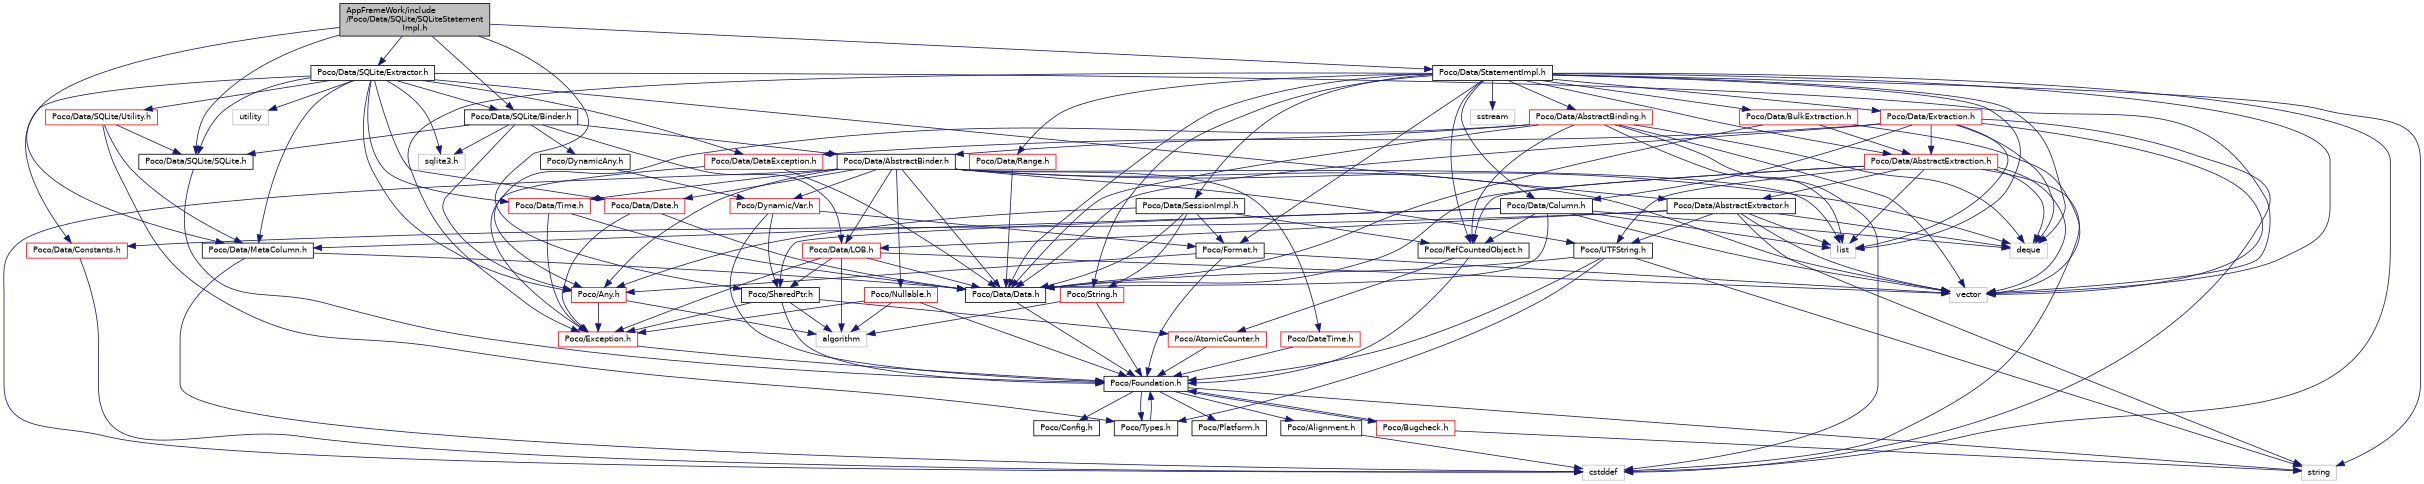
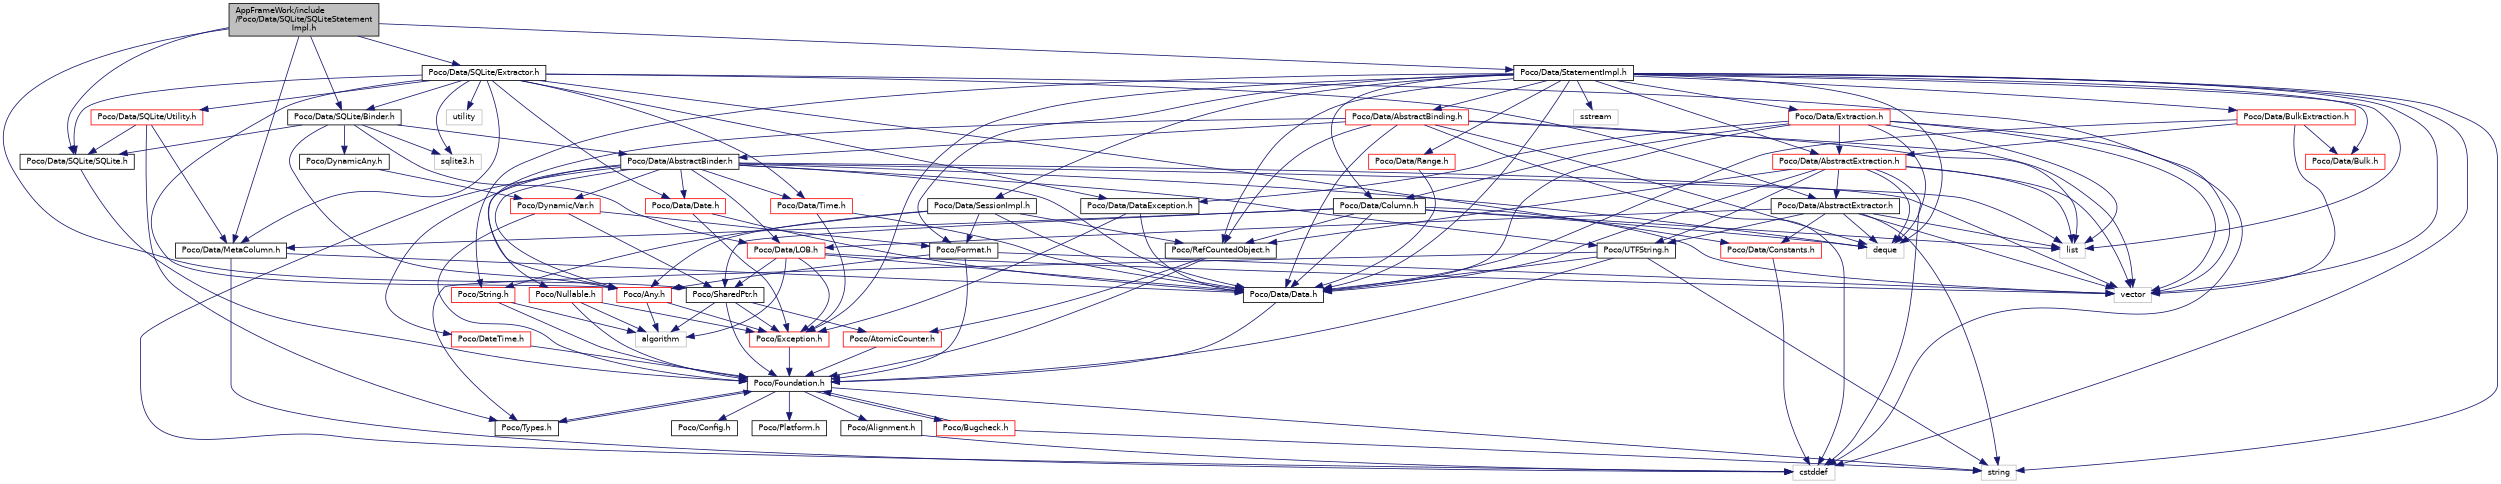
node "Poco/Data/DataException.h": color red -> black
node "Poco/Data/Bulk.h": added
